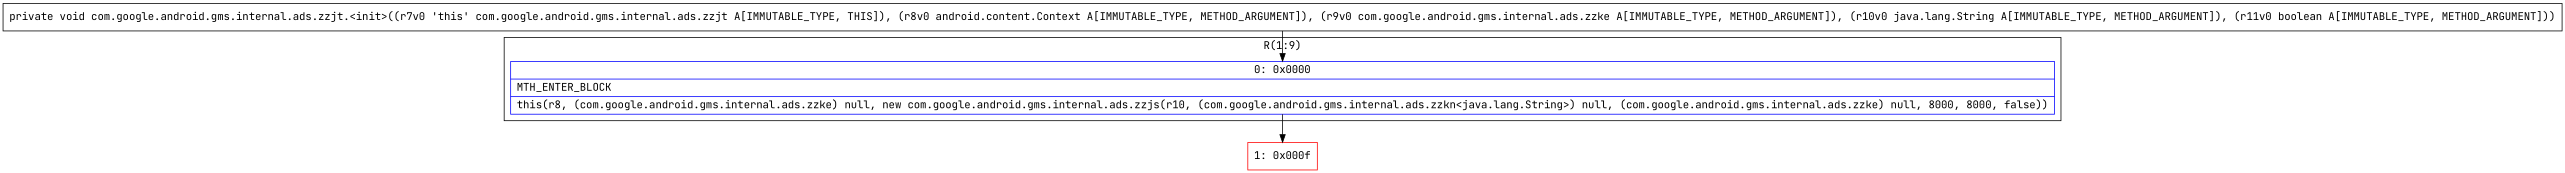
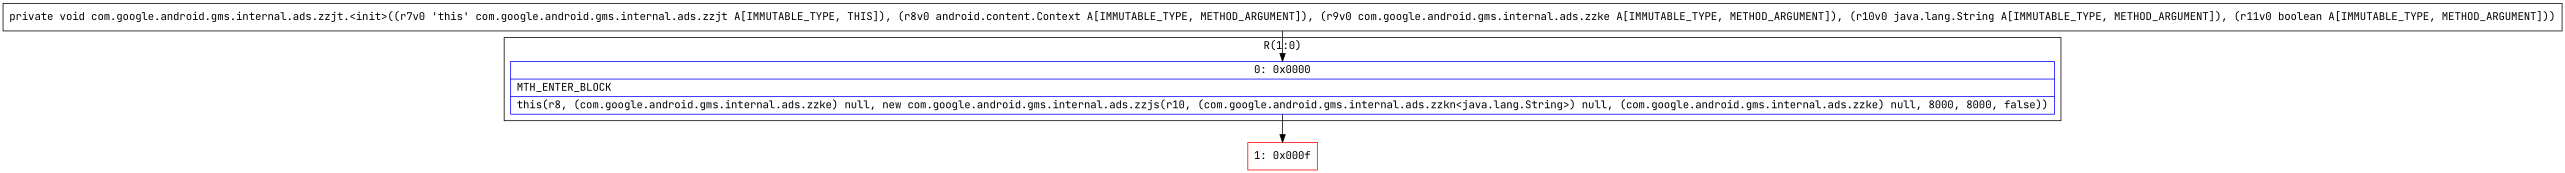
cluster "R(1:9)": label "R(1:9)" -> "R(1:0)"
